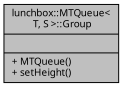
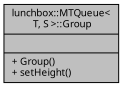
node "lunchbox::MTQueue<": text "+ MTQueue()" -> "+ Group()"
